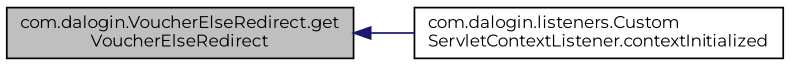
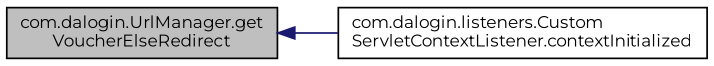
node "com.dalogin.VoucherElseRedirect.get VoucherElseRedirect": label "com.dalogin.VoucherElseRedirect.get VoucherElseRedirect" -> "com.dalogin.UrlManager.get VoucherElseRedirect"
